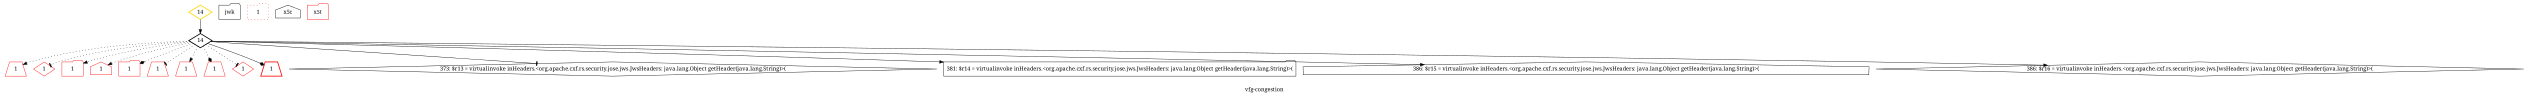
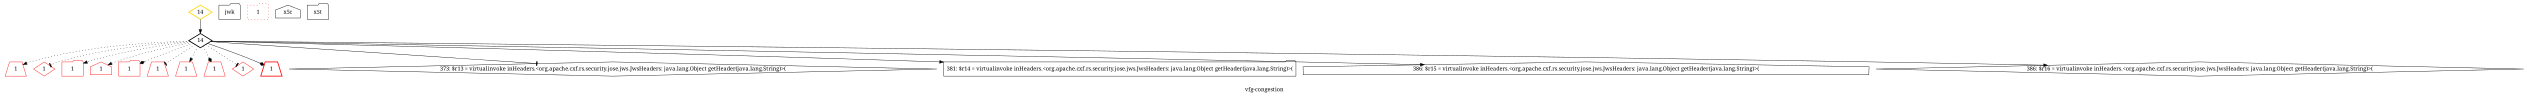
node "x5t": color red -> black
